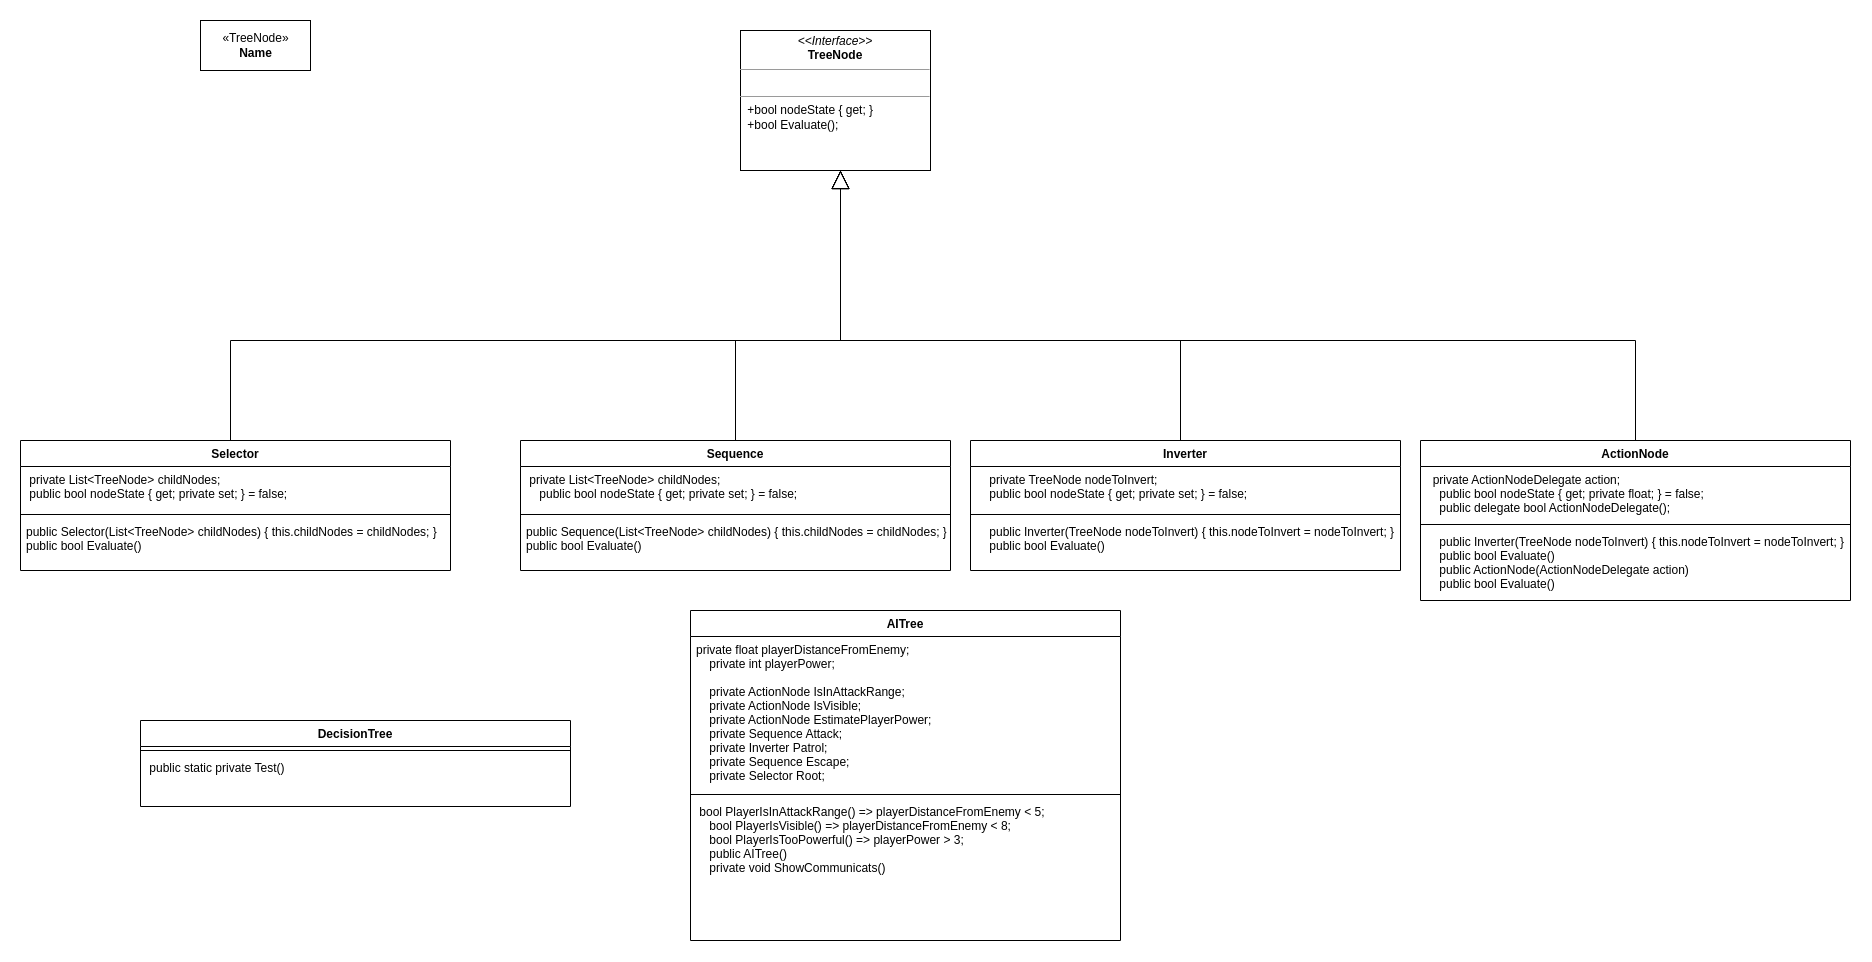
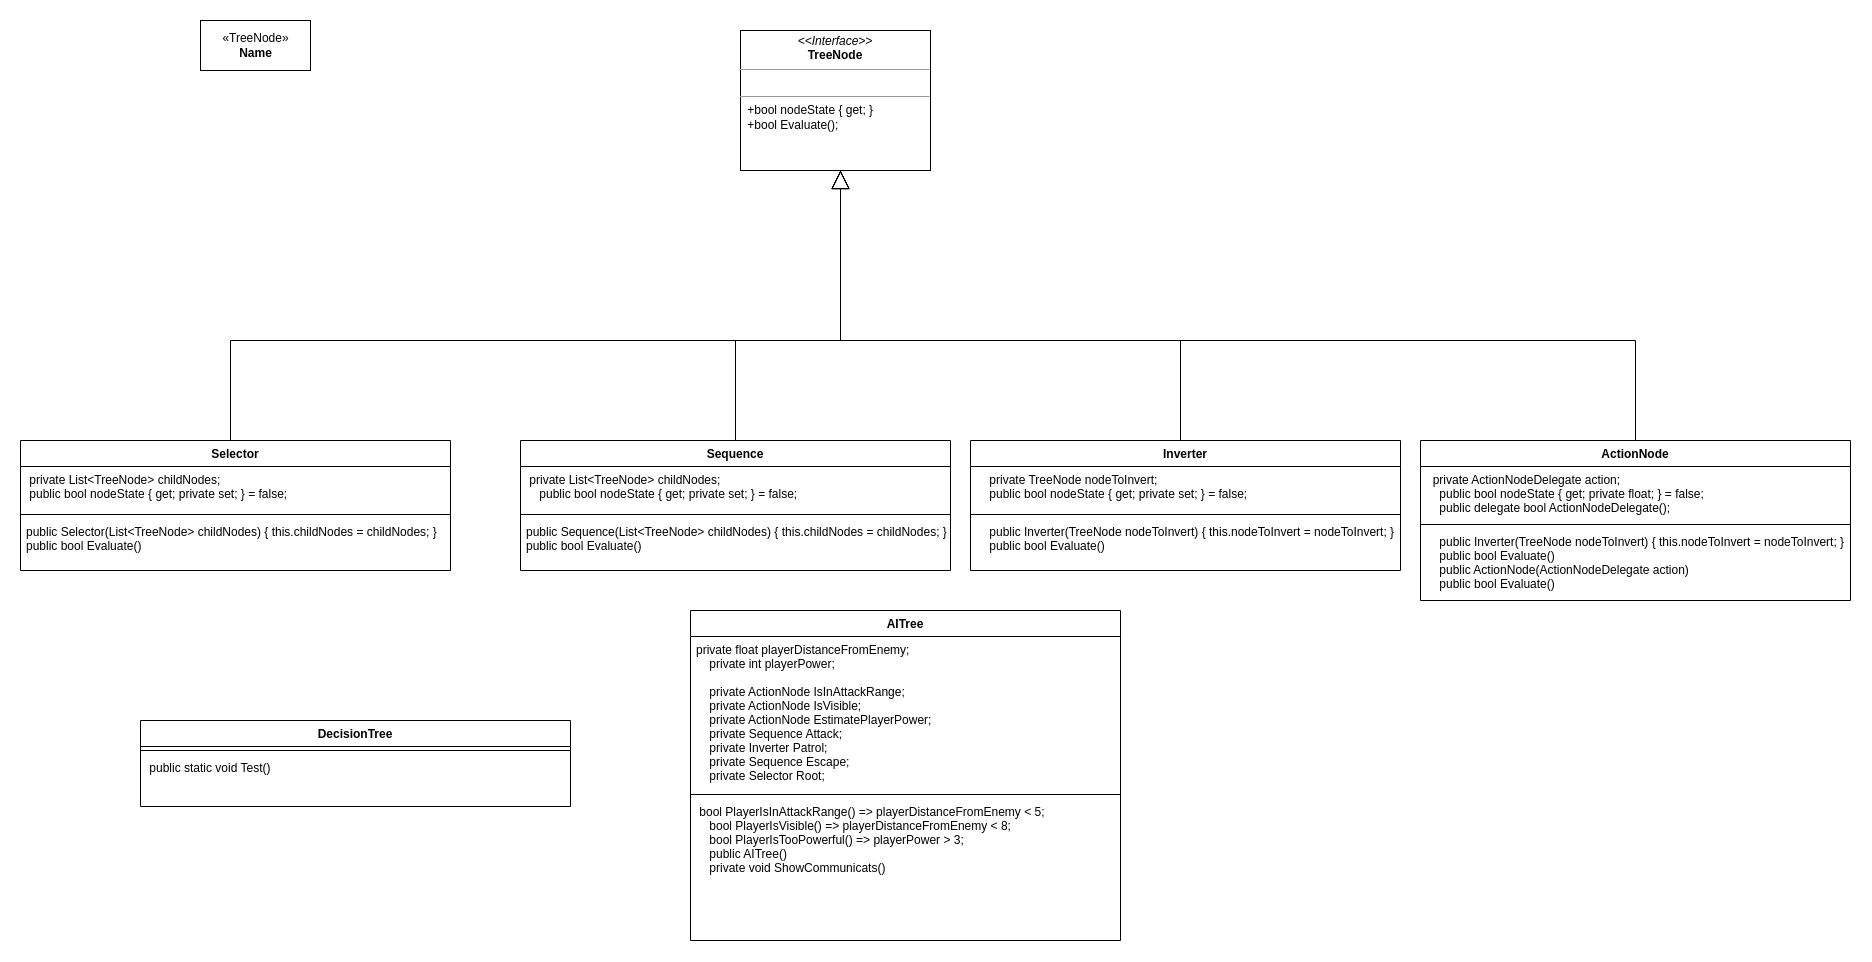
node "public static private Test()": label "public static private Test()" -> "public static void Test()"
